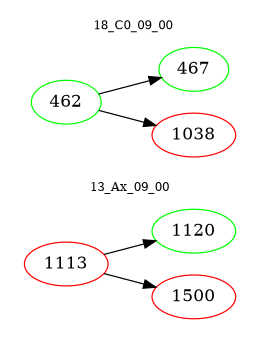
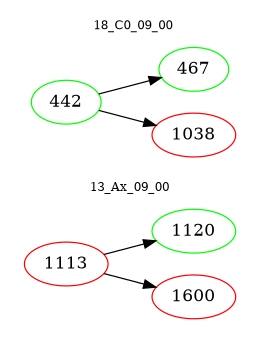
node "462": label "462" -> "442"
node "1500": label "1500" -> "1600"
